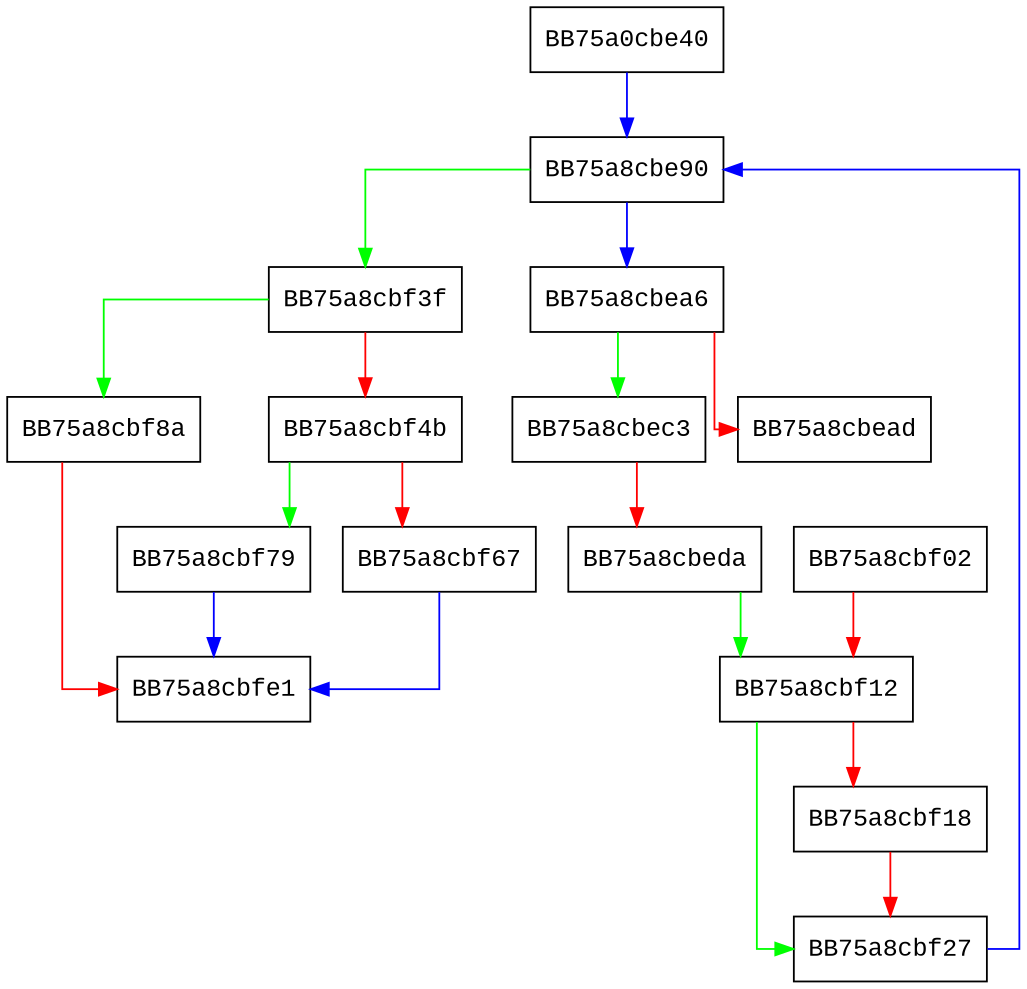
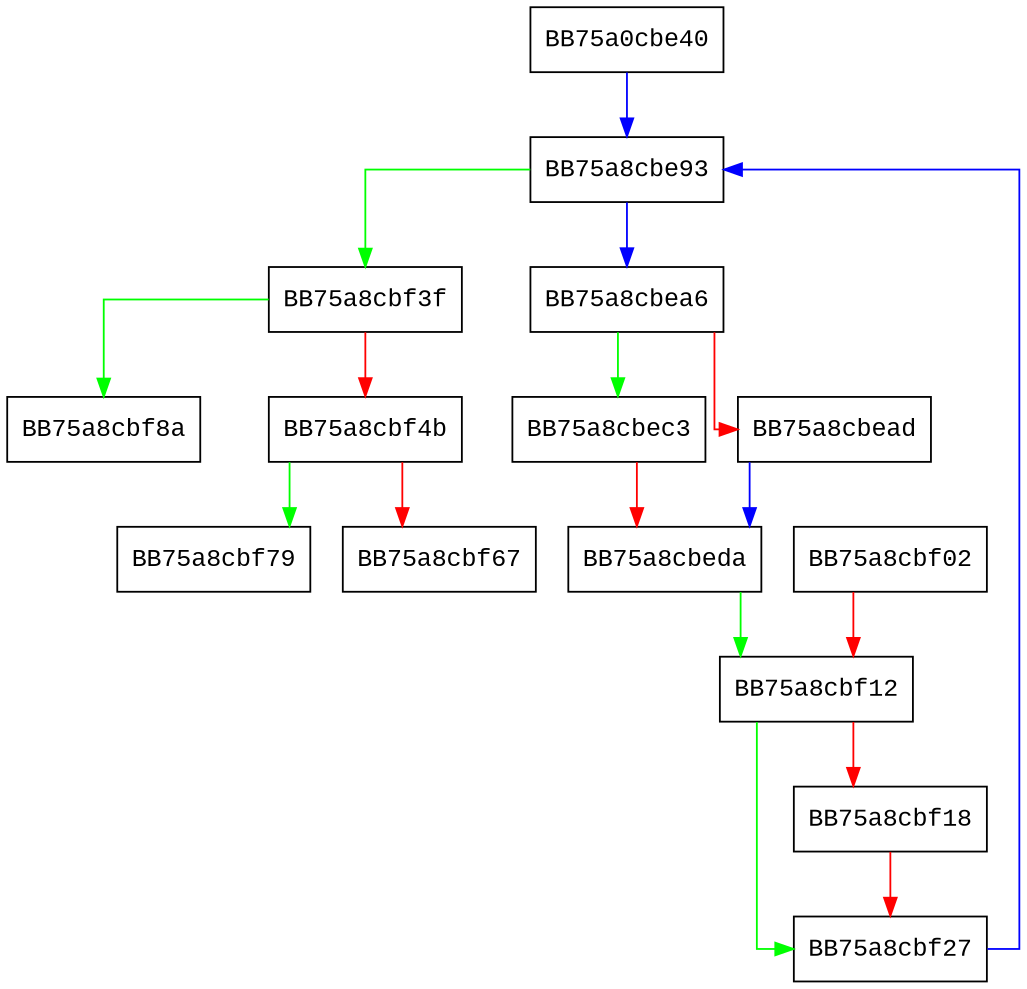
node "BB75a8cbe90": label "BB75a8cbe90" -> "BB75a8cbe93"
edge "BB75a8cbead" -> "BB75a8cbeda": added
node "BB75a8cbfe1": removed
